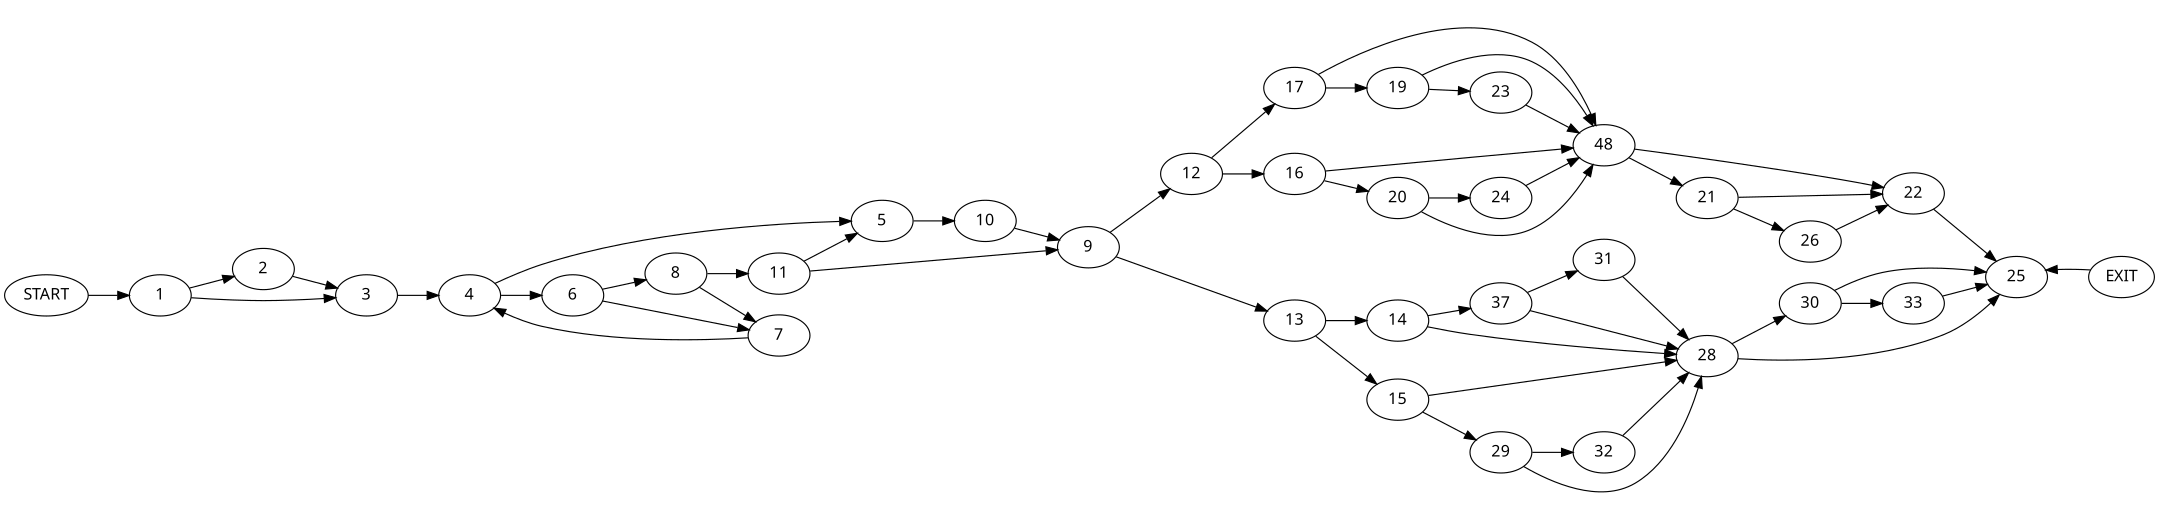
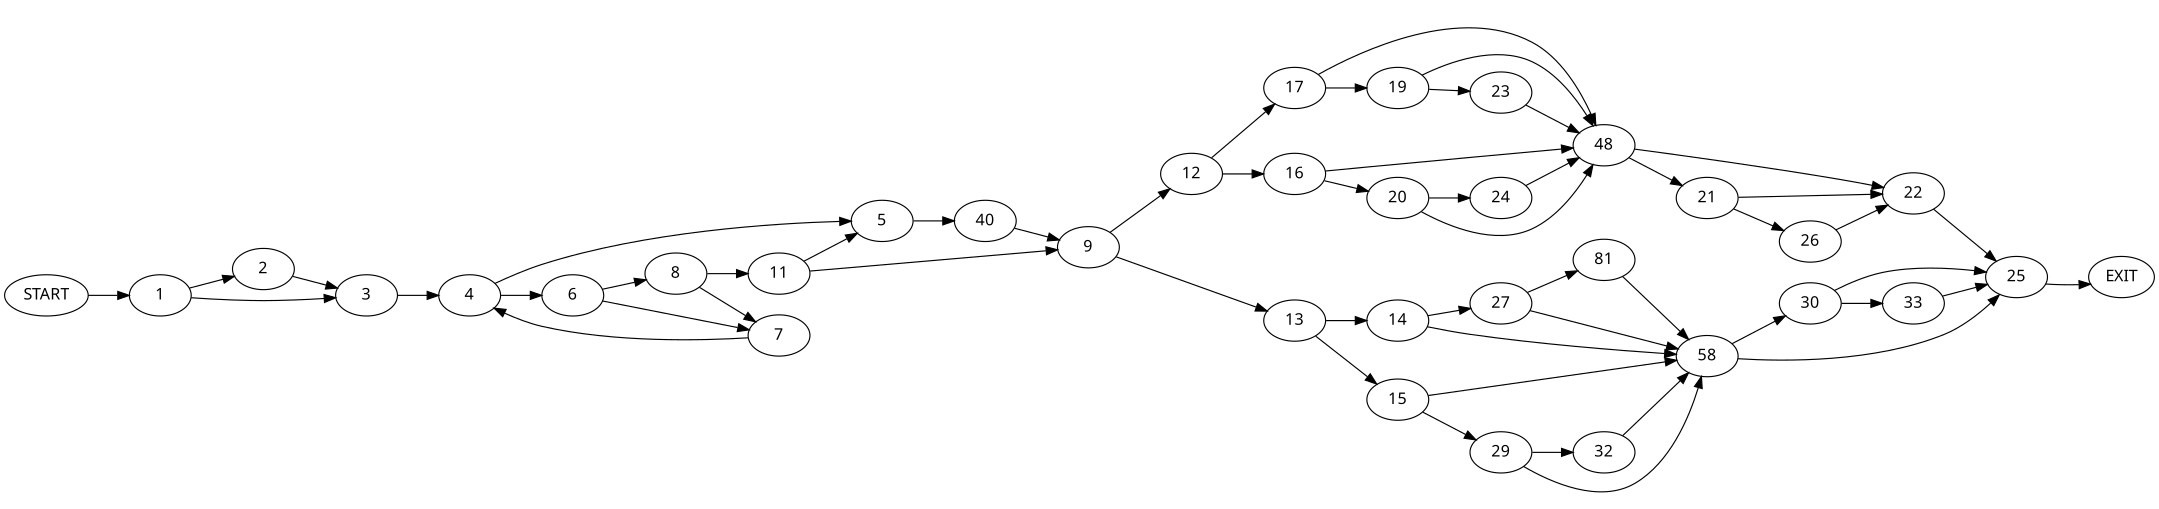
node "10": label "10" -> "40"
node "31": label "31" -> "81"
edge "EXIT" -> "25": reversed
node "37": label "37" -> "27"
node "28": label "28" -> "58"
